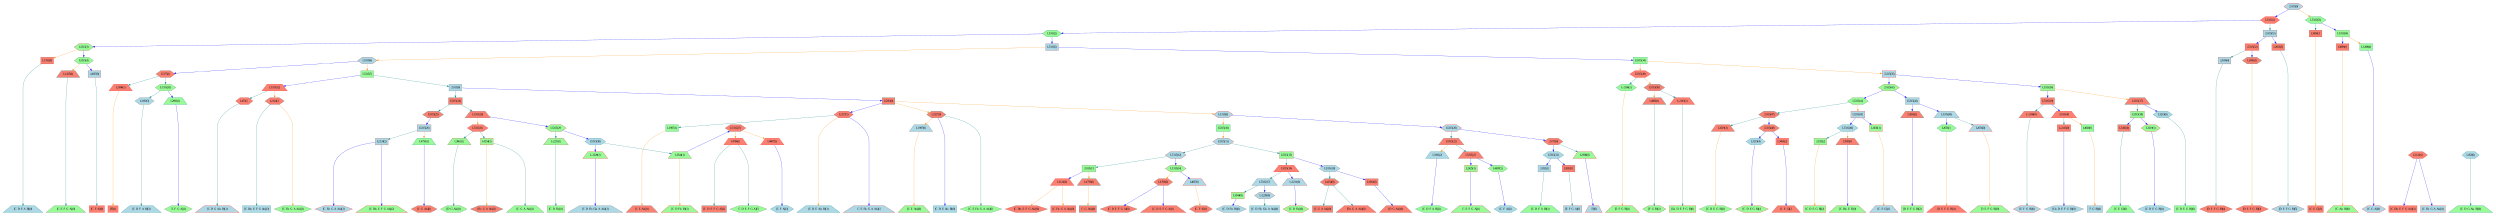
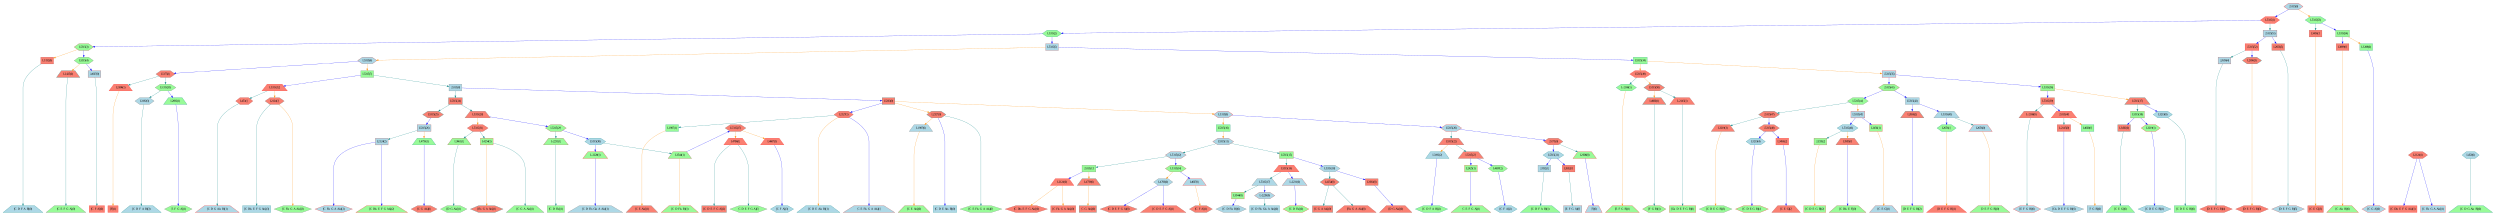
node "L4706(0)": fillcolor salmon -> lightblue
